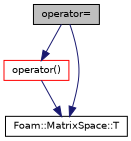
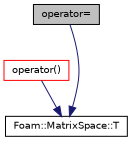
edge "operator=" -> "operator()": removed
